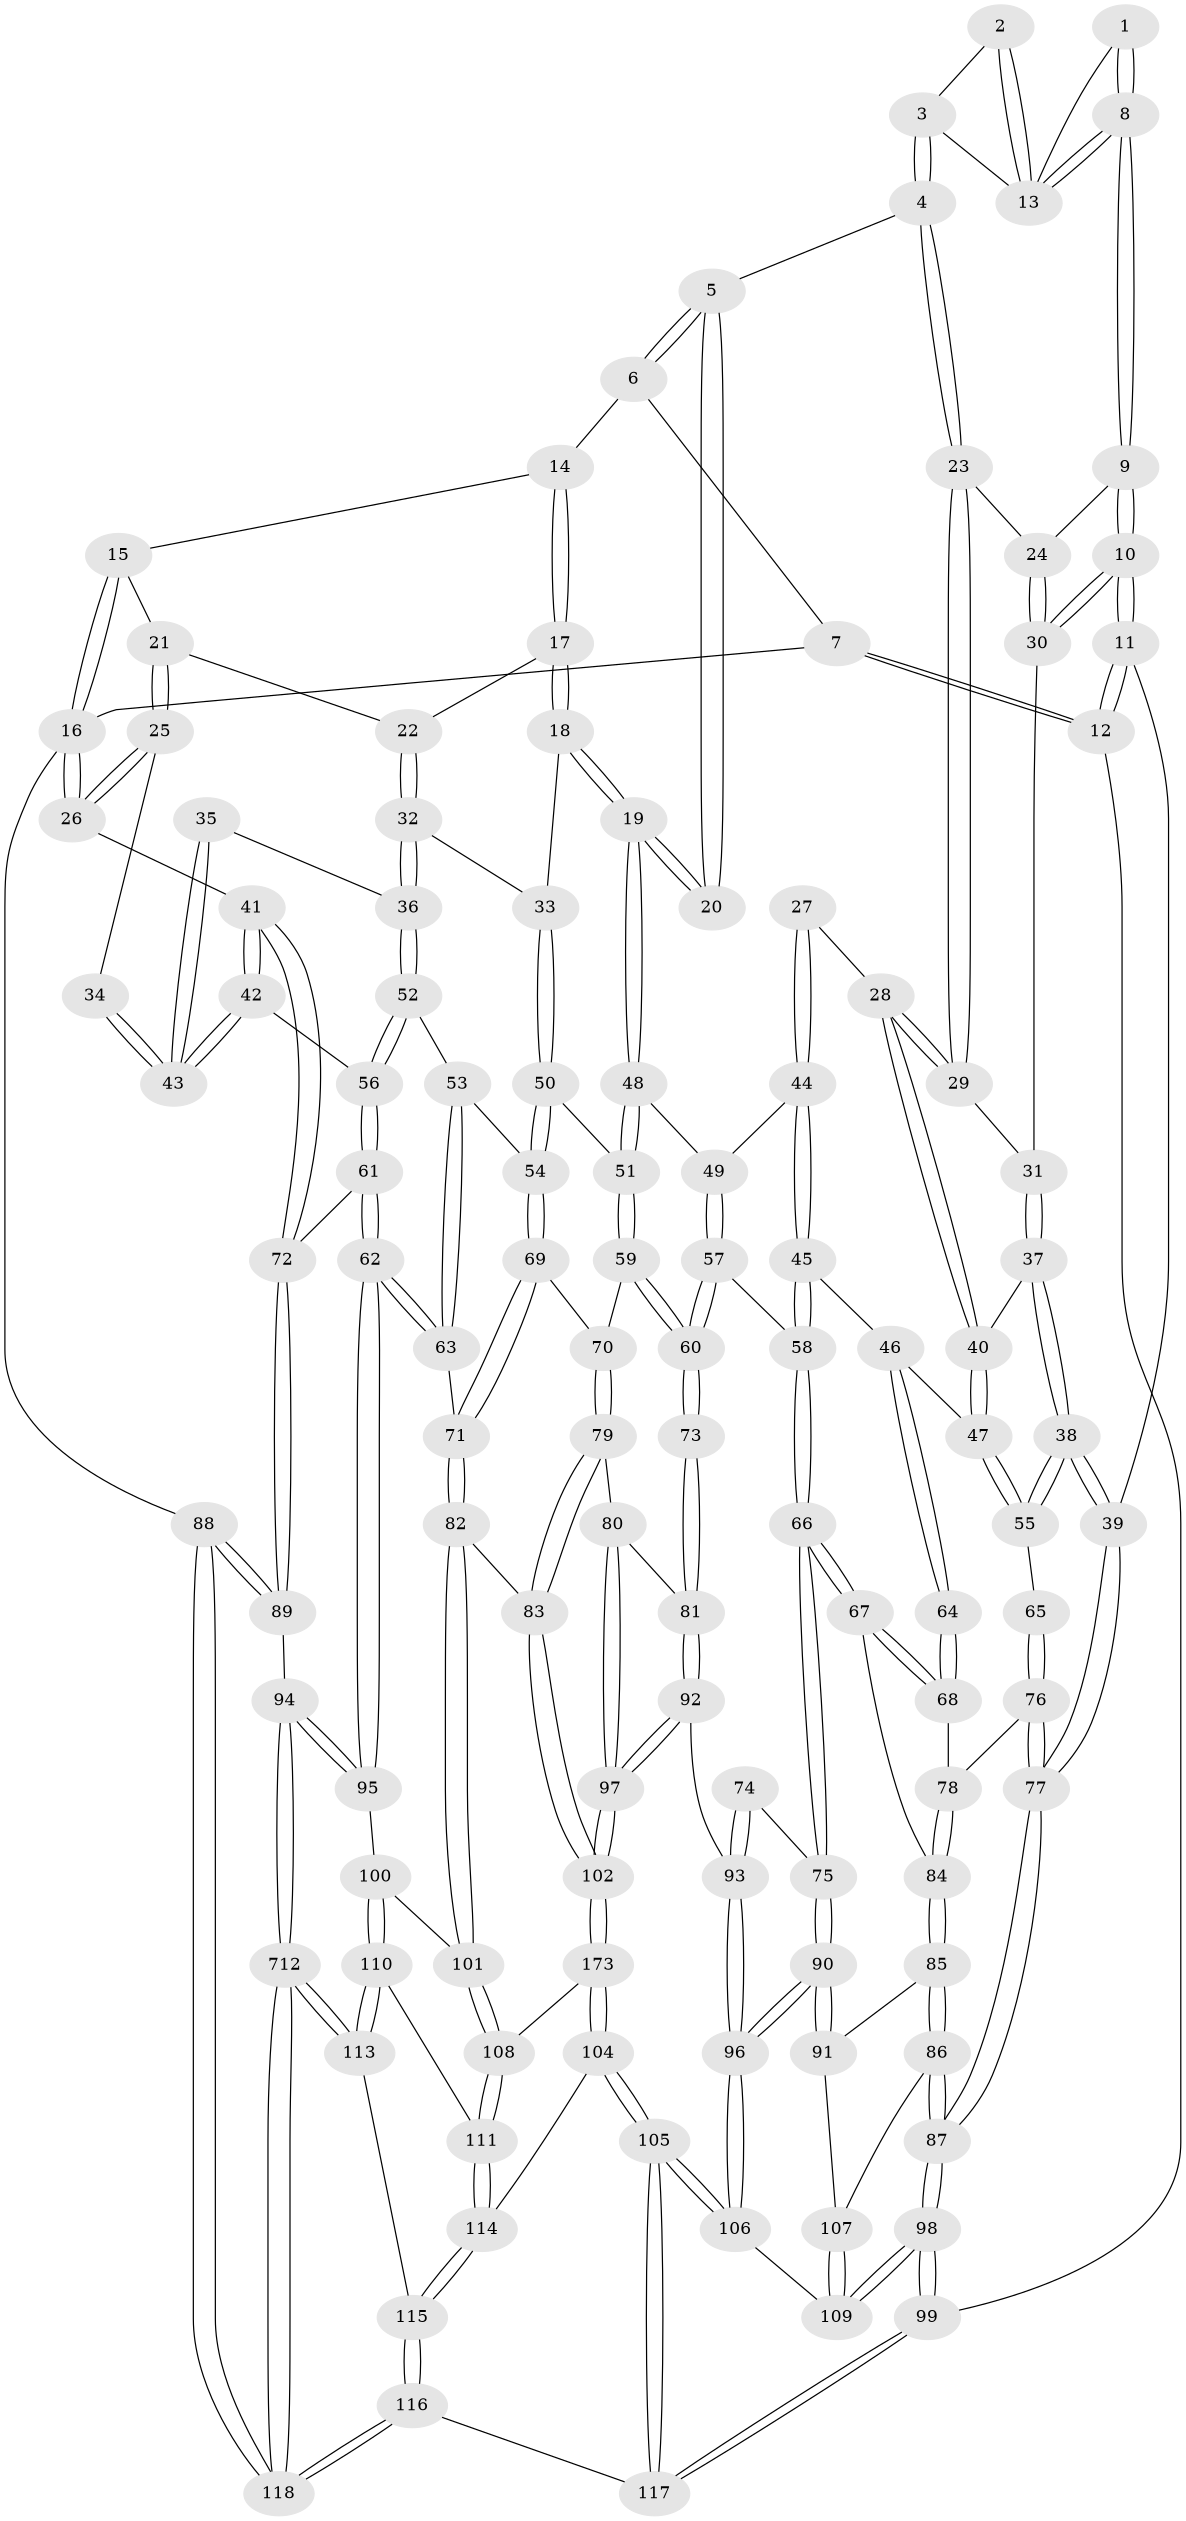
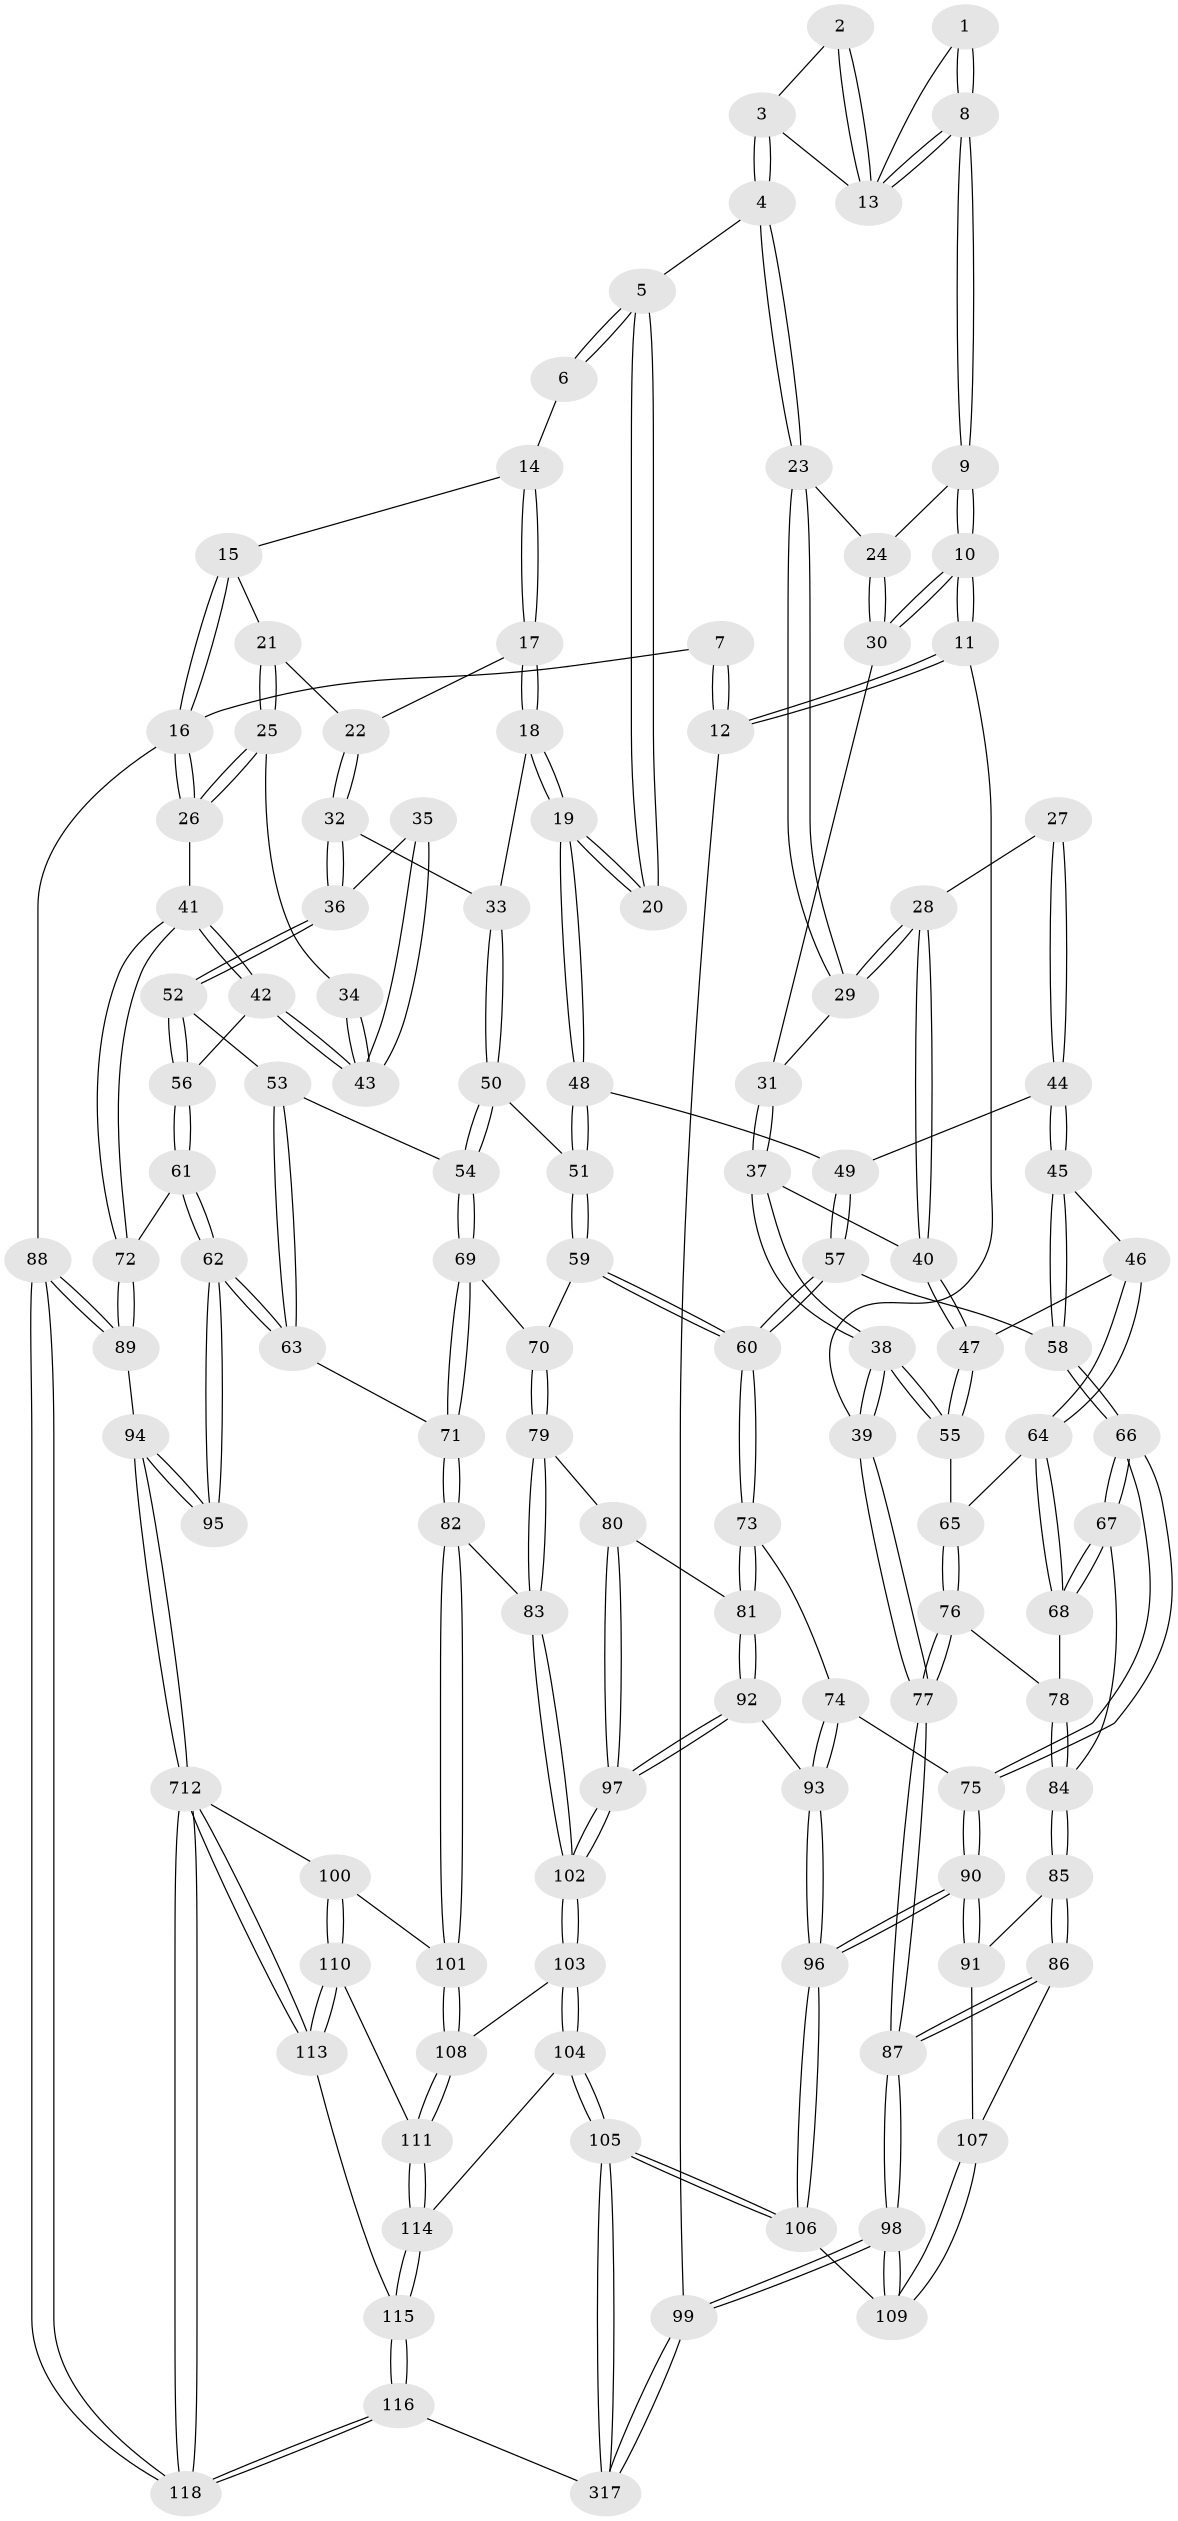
edge "6" -- "7": removed
edge "64" -- "65": added
edge "73" -- "74": added
edge "95" -- "100": now "712" -- "100"
node "173": label "173" -> "103"
node "117": label "117" -> "317"
